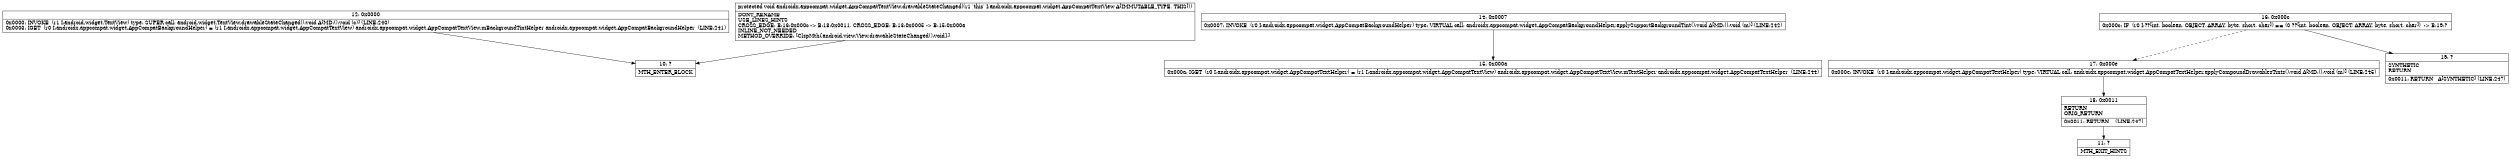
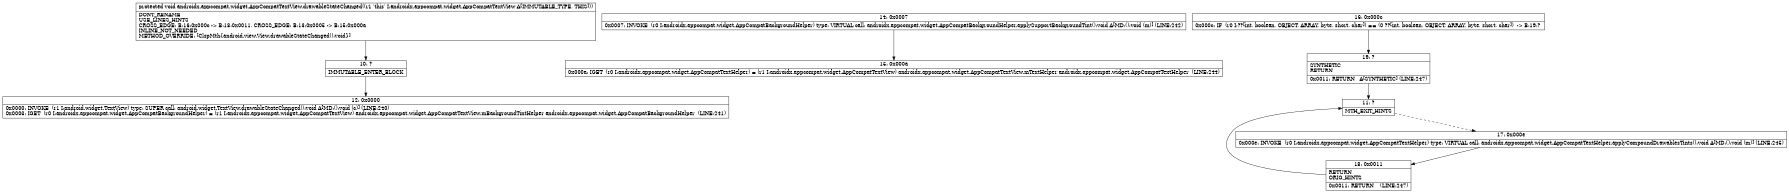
edge "16: 0x000c" -> "17: 0x000e": now "11: ?" -> "17: 0x000e"
edge "12: 0x0000" -> "10: ?": reversed
node "10: ?": text "MTH_ENTER_BLOCK" -> "IMMUTABLE_ENTER_BLOCK"
edge "19: ?" -> "11: ?": added
node "18: 0x0011": text "ORIG_RETURN" -> "ORIG_HINTS"
